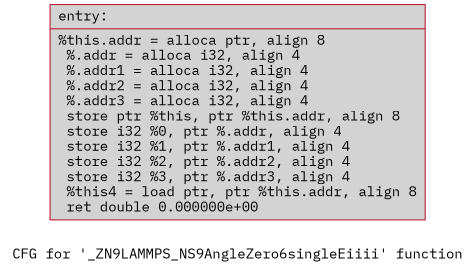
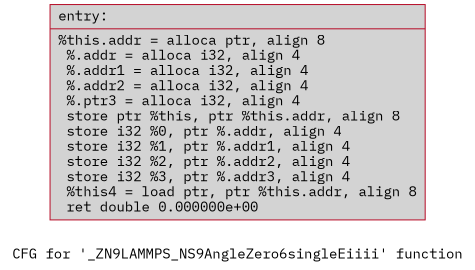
node "entry:": text "%.addr3 = alloca i32, align 4" -> "%.ptr3 = alloca i32, align 4"
